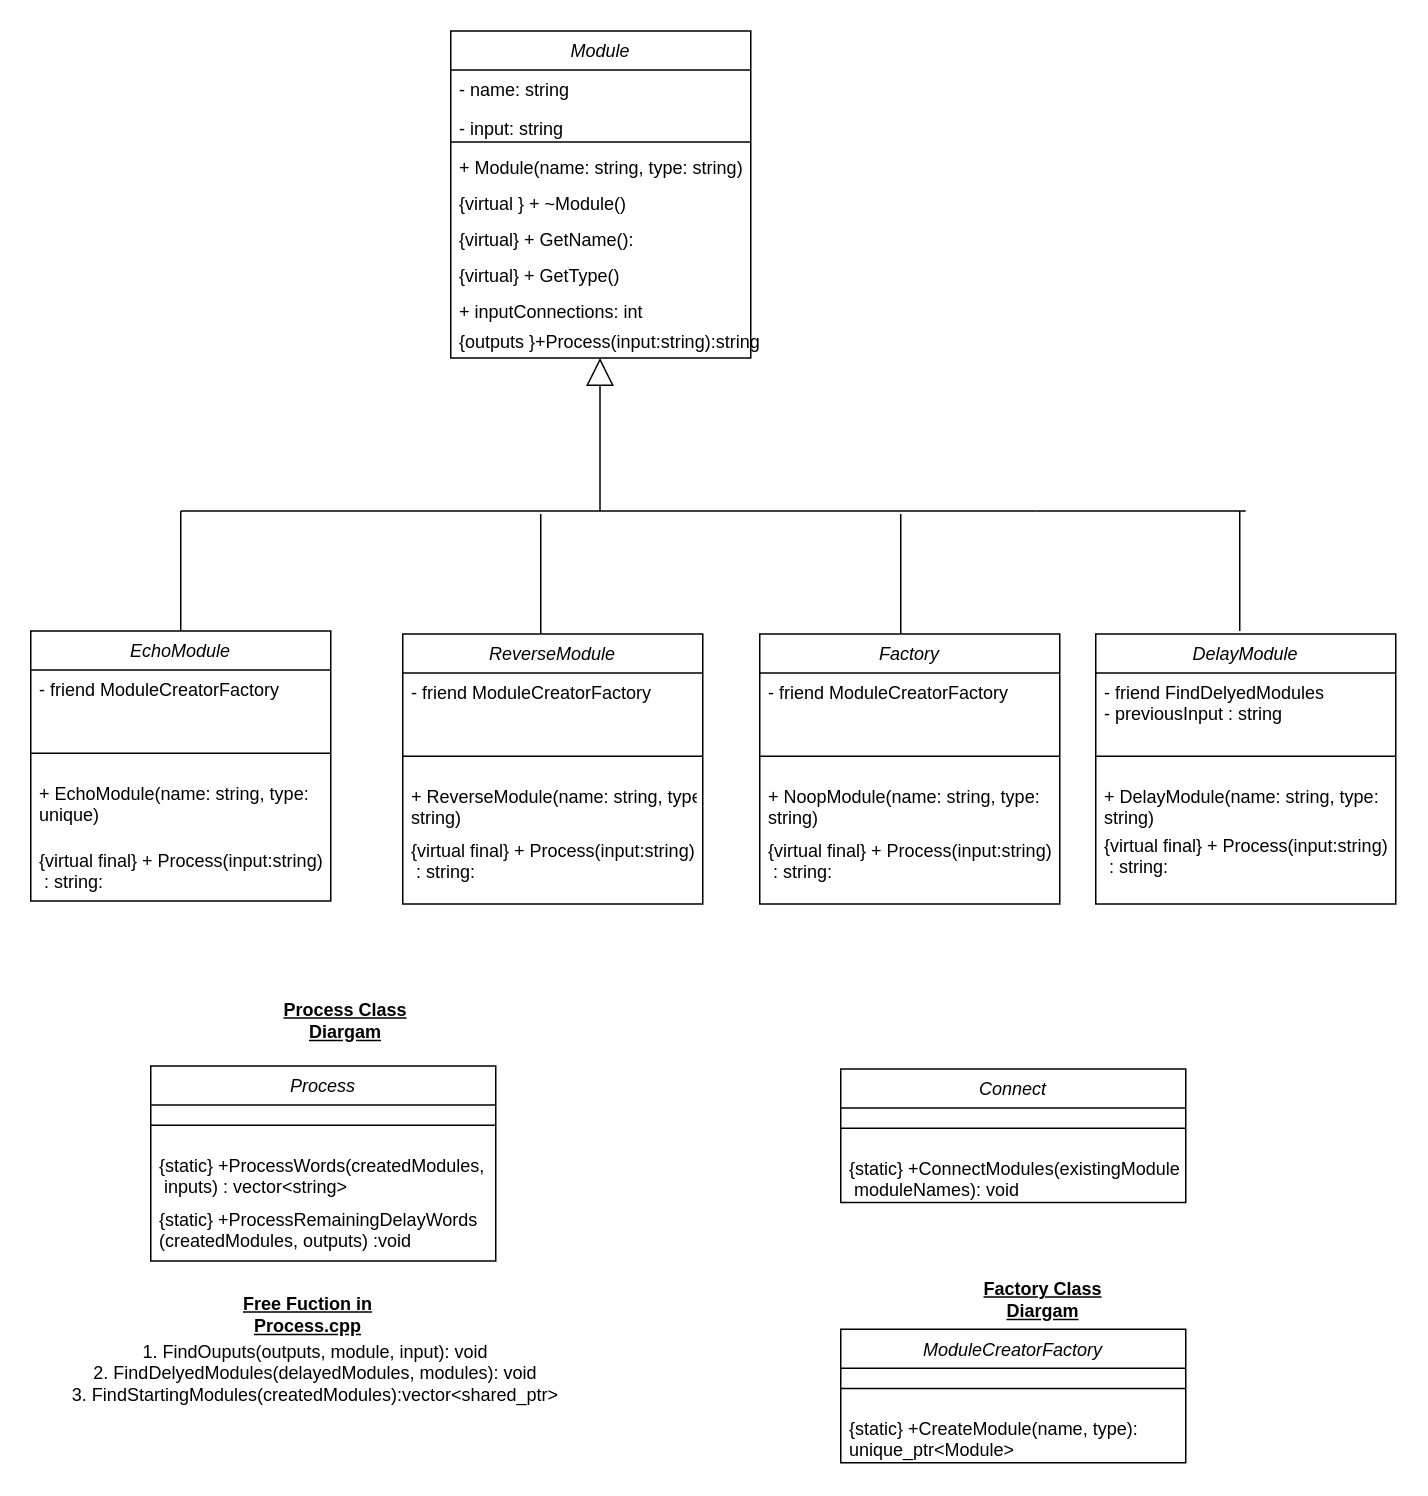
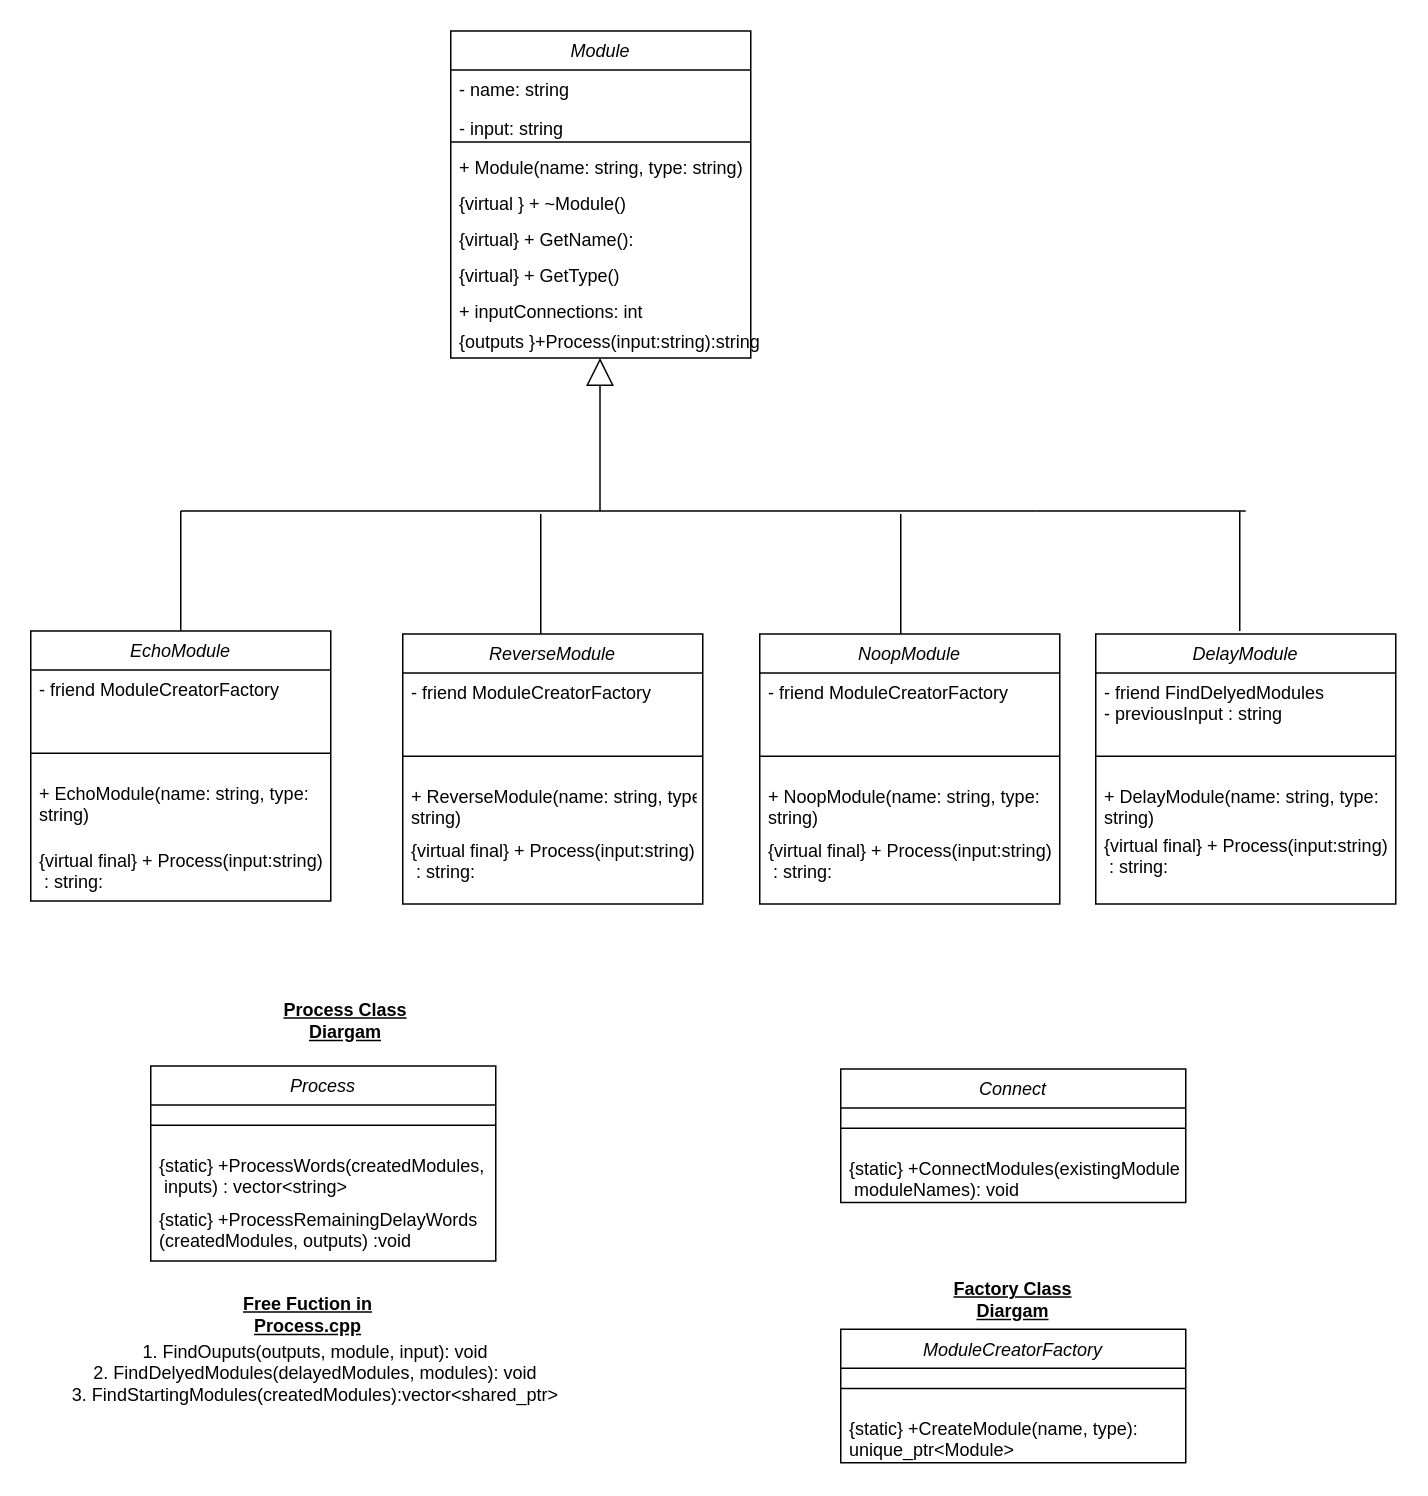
node "Factory": label "Factory" -> "NoopModule"
node "+ EchoModule(name: string, type: unique)": label "+ EchoModule(name: string, type: unique)" -> "+ EchoModule(name: string, type: string)"
node "Factory Class Diargam": moved (1043, 1299) -> (1013, 1299)
